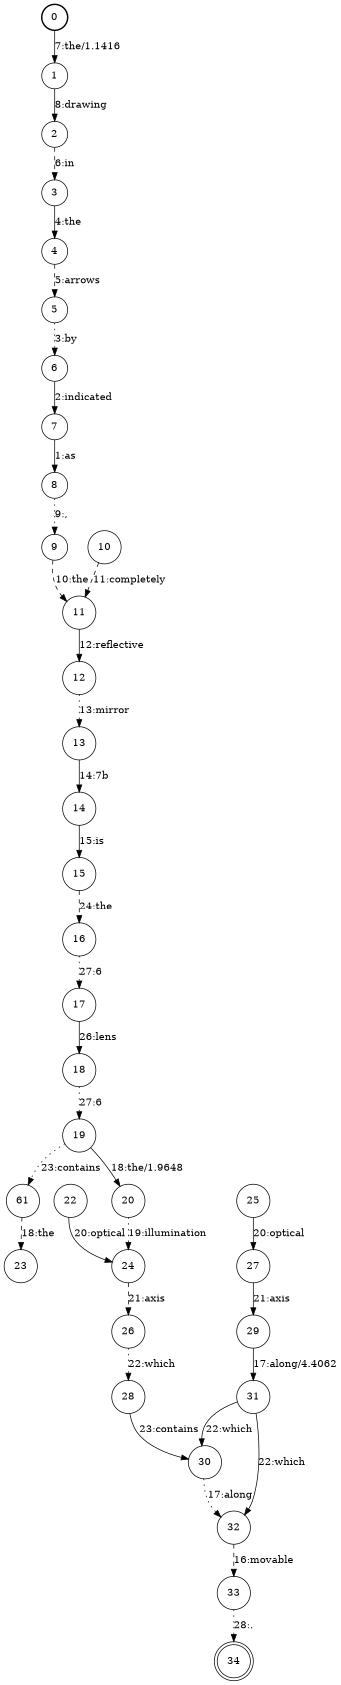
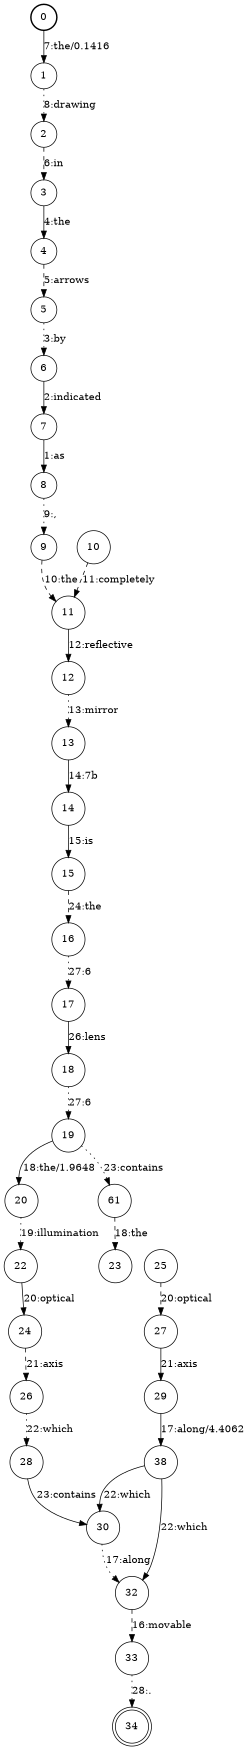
edge "0" -> "1": label "7:the/1.1416" -> "7:the/0.1416"
edge "1" -> "2": style solid -> dotted
edge "20" -> "24": now "20" -> "22"
edge "25" -> "27": style solid -> dashed
node "31": label "31" -> "38"
